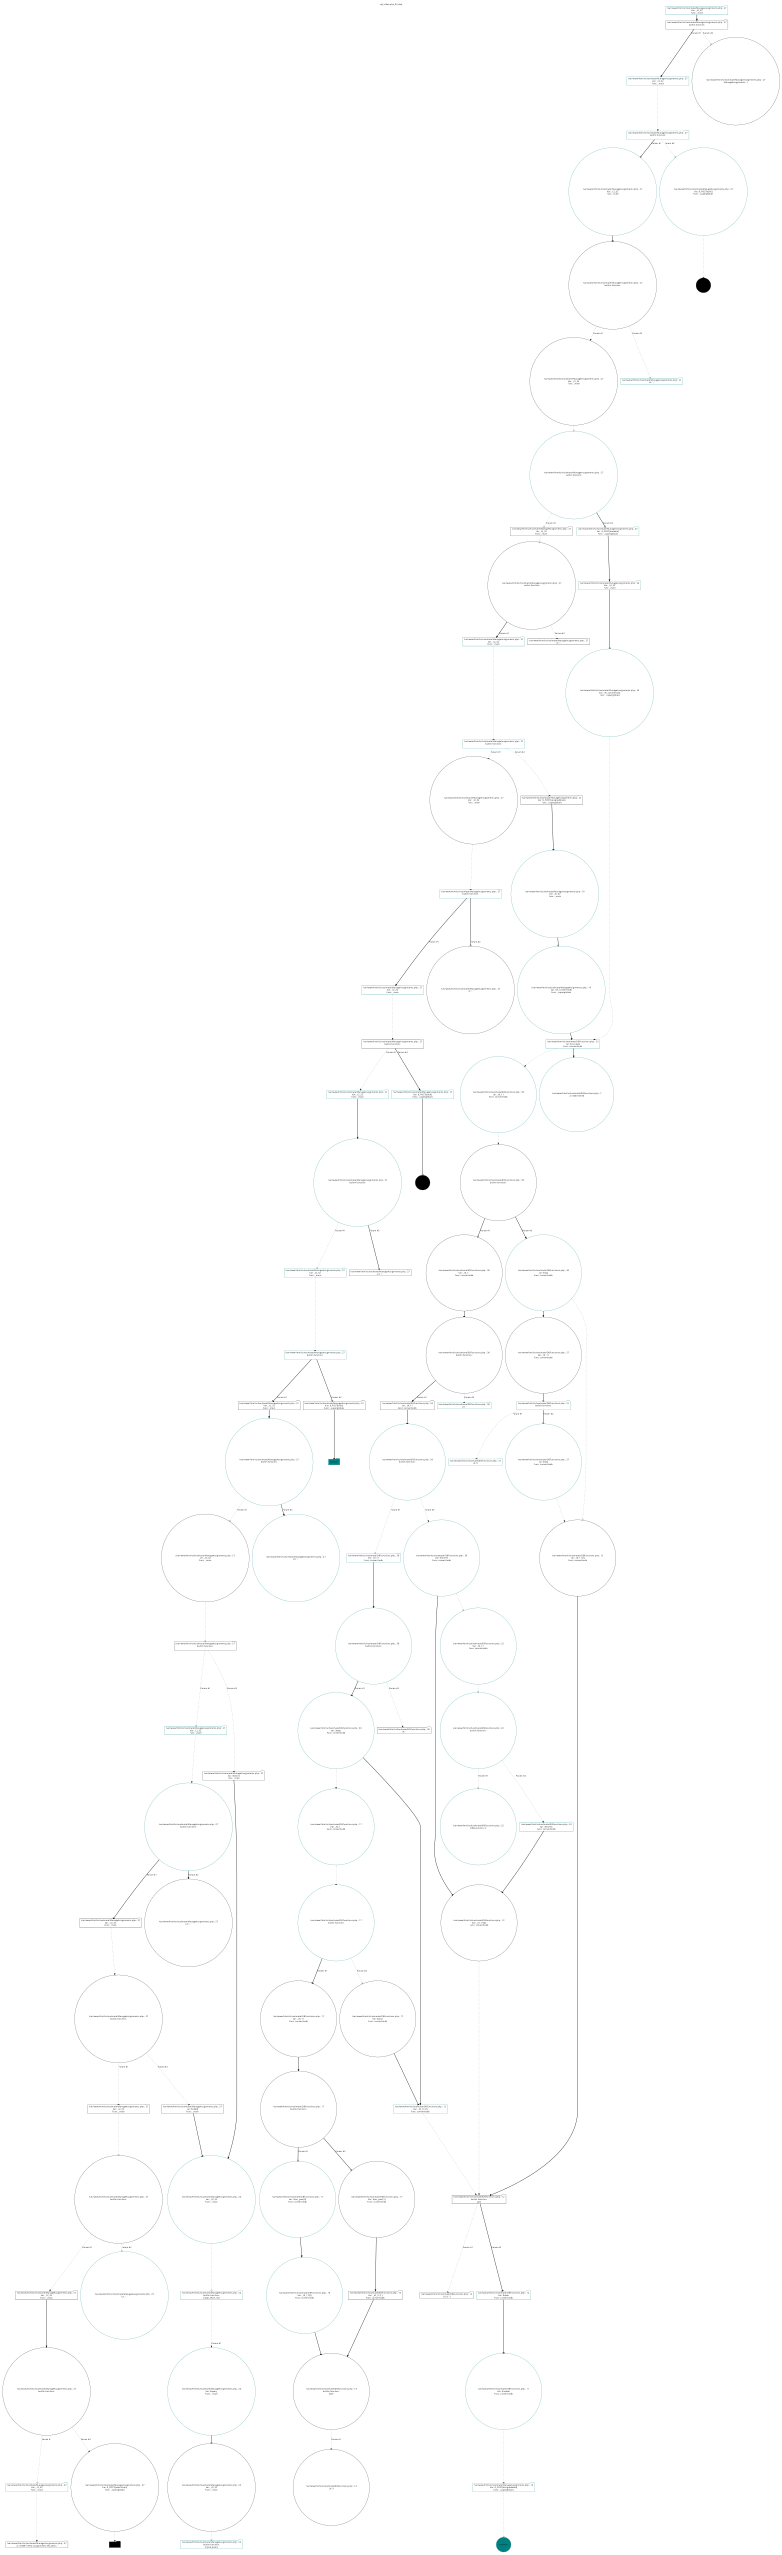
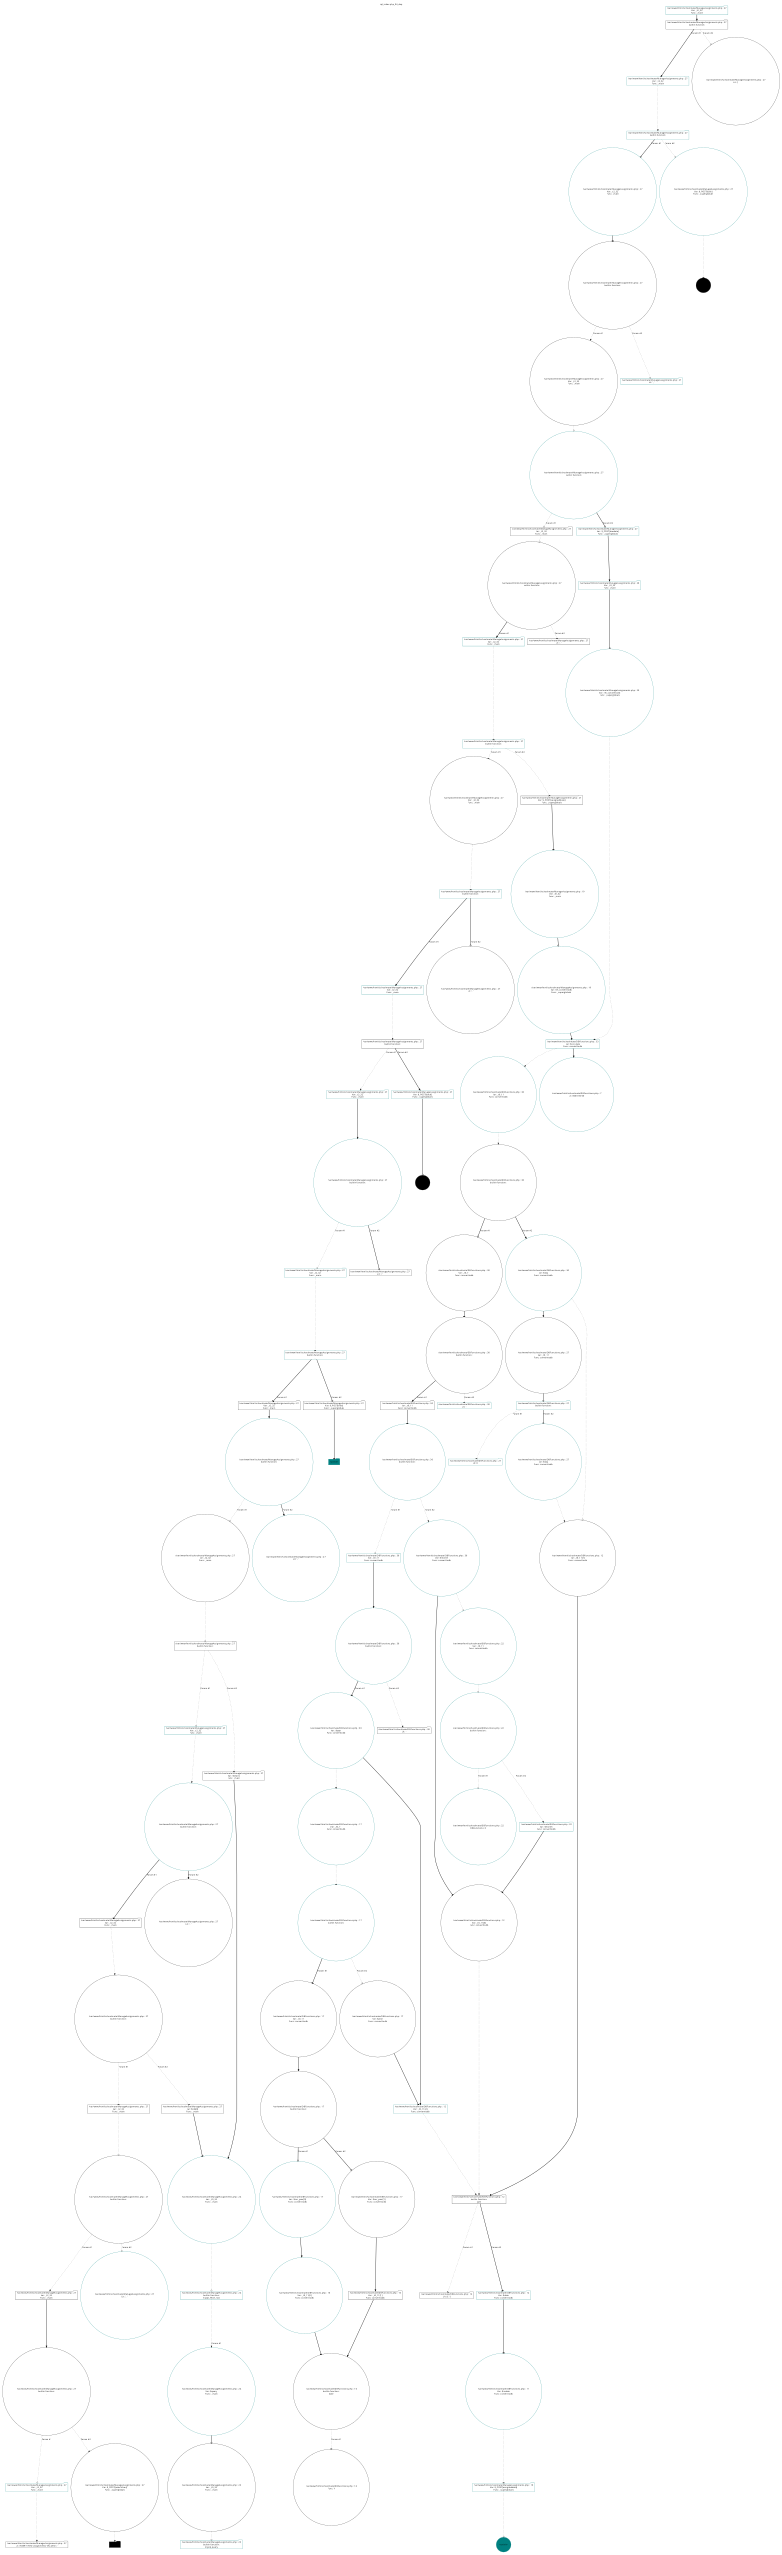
node "/var/www/html/schoolmate/ManageAssignments.php : 27 ManageAssignments: ')": label "/var/www/html/schoolmate/ManageAssignments.php : 27 ManageAssignments: ')" -> "/var/www/html/schoolmate/ManageAssignments.php : 27 Lit: ')"
node "/var/www/html/schoolmate/DBFunctions.php : 16 Lit: Y": label "/var/www/html/schoolmate/DBFunctions.php : 16 Lit: Y" -> "/var/www/html/schoolmate/DBFunctions.php : 16 Func: Y"
